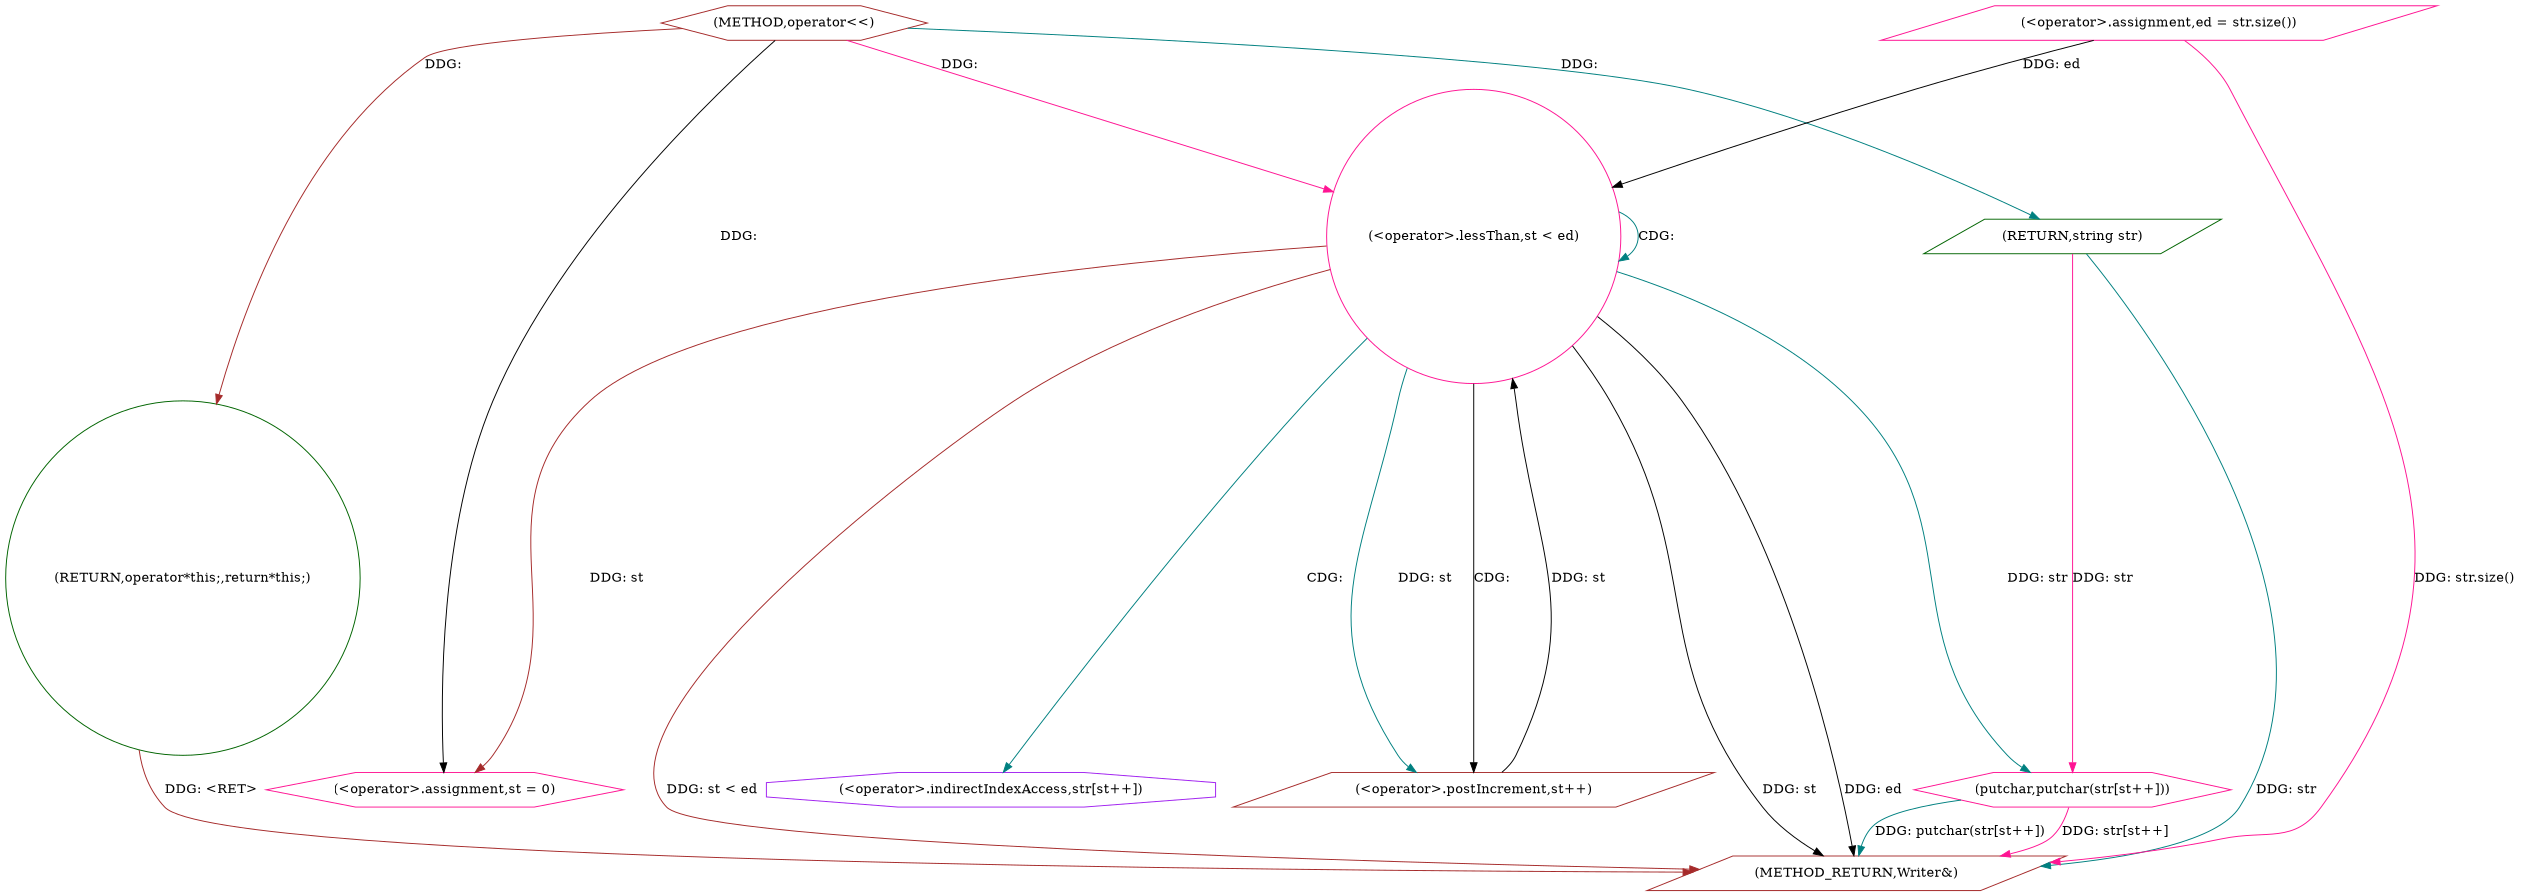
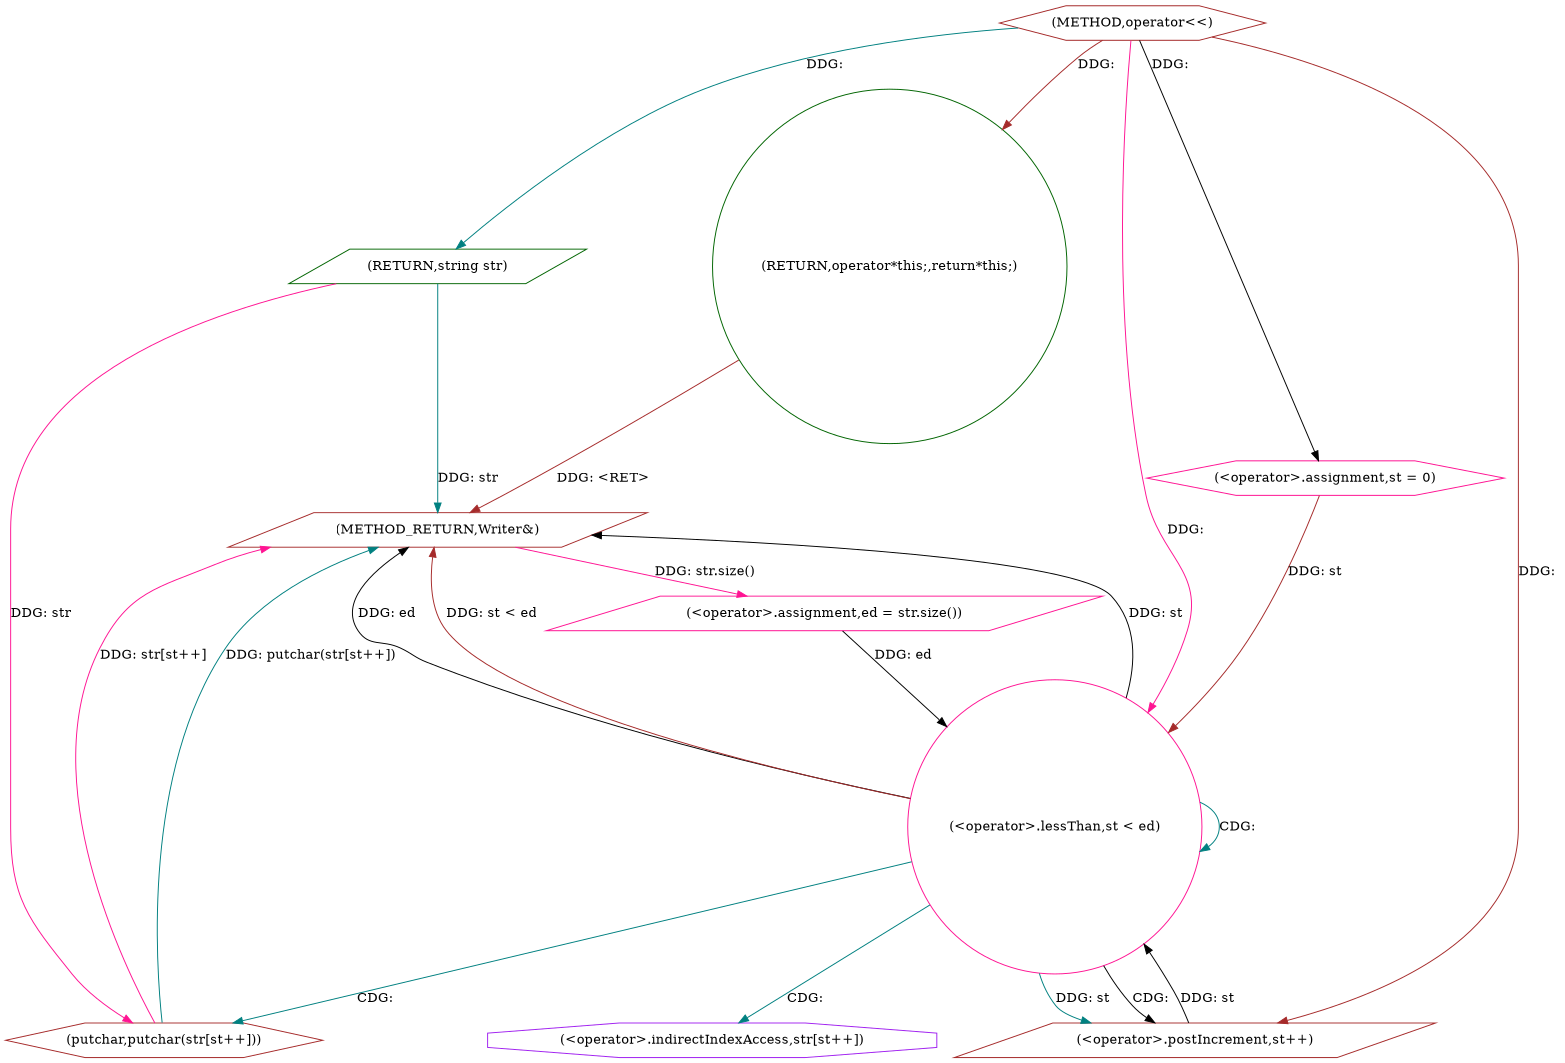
edge "(<operator>.lessThan,st < ed)" -> "(<operator>.assignment,st = 0)": reversed
edge "(METHOD,operator<<)" -> "(<operator>.postIncrement,st++)": added, label "DDG:"
edge "(<operator>.assignment,ed = str.size())" -> "(METHOD_RETURN,Writer&)": reversed
edge "(<operator>.lessThan,st < ed)" -> "(putchar,putchar(str[st++]))": label "DDG: str" -> "CDG: "
node "(putchar,putchar(str[st++]))": color deeppink -> brown
